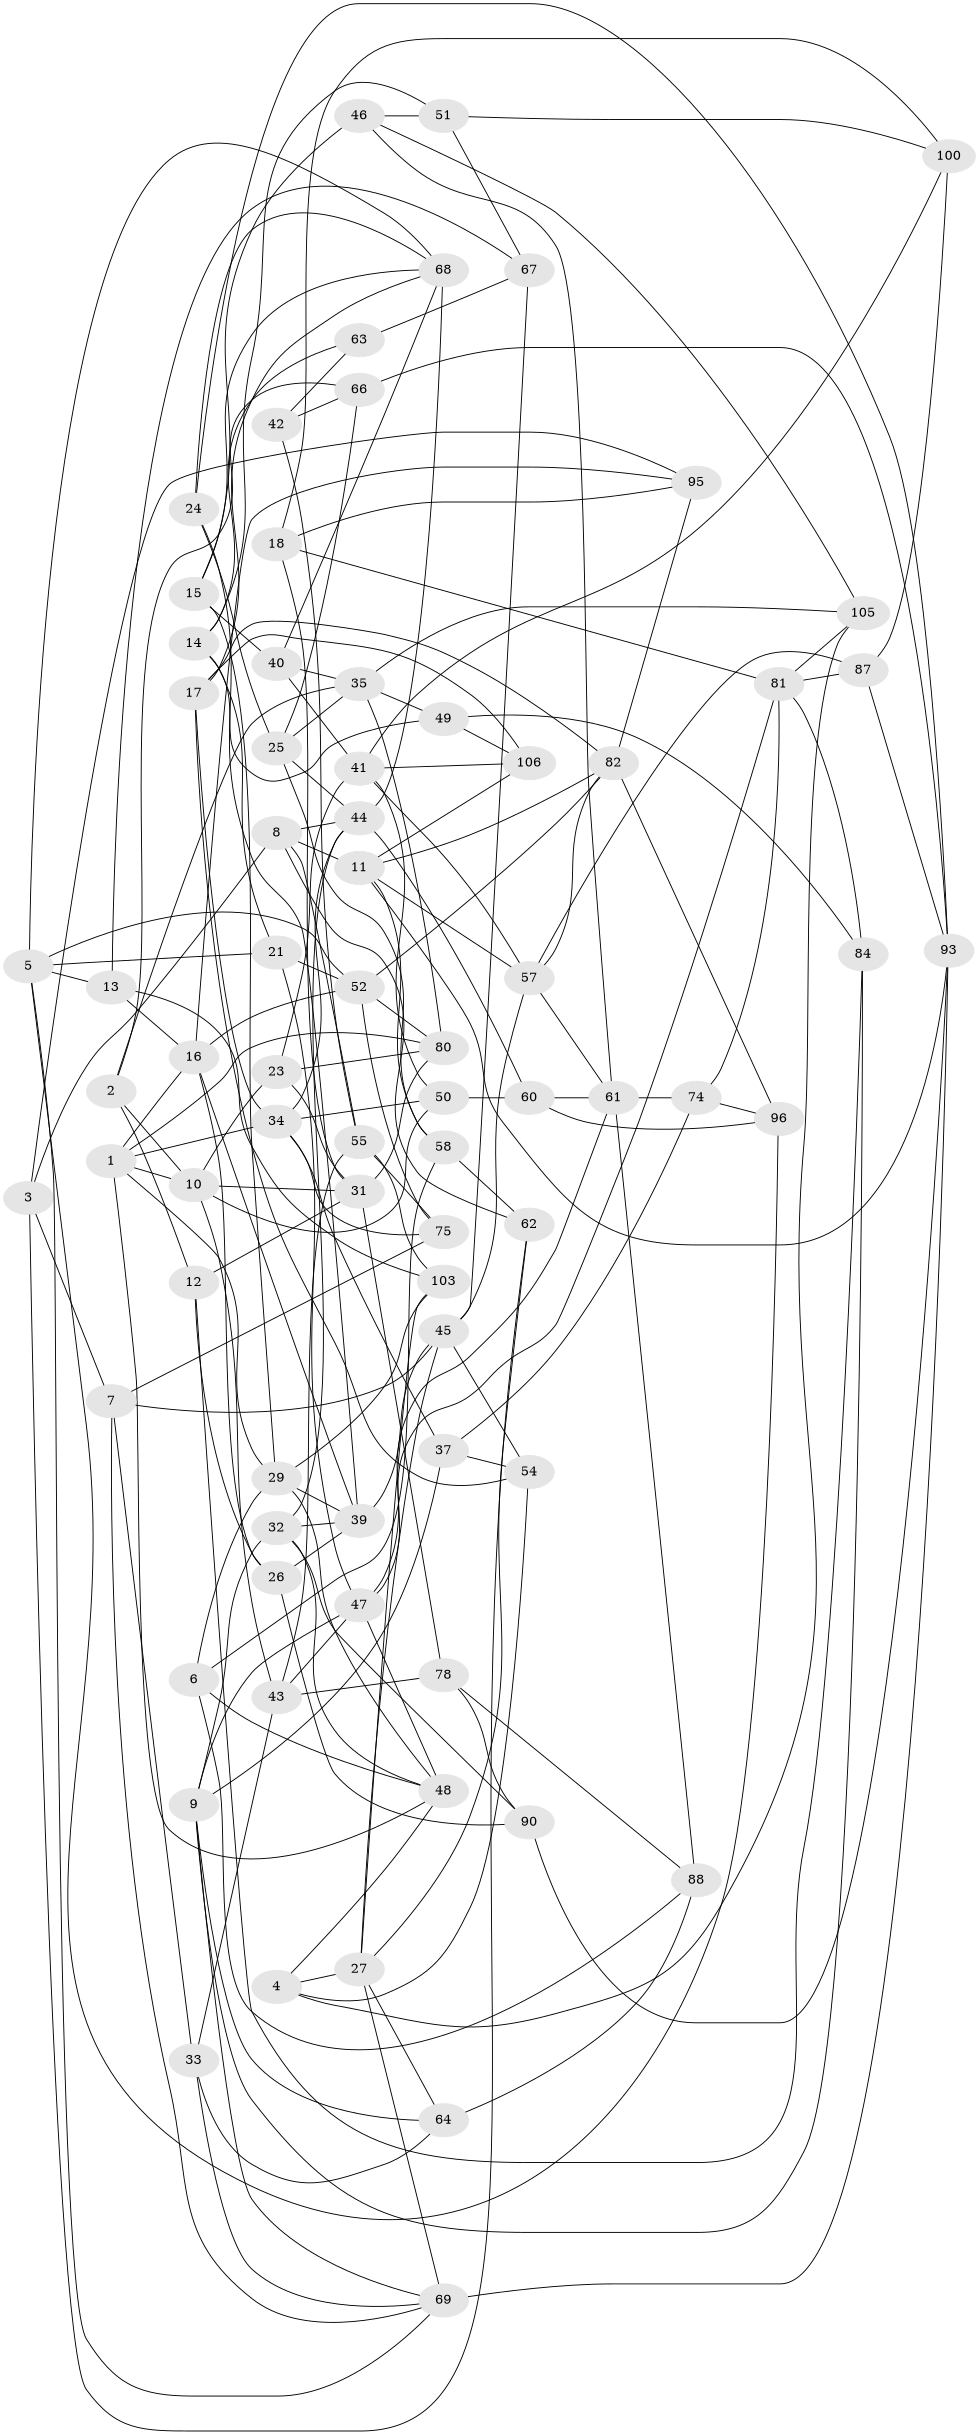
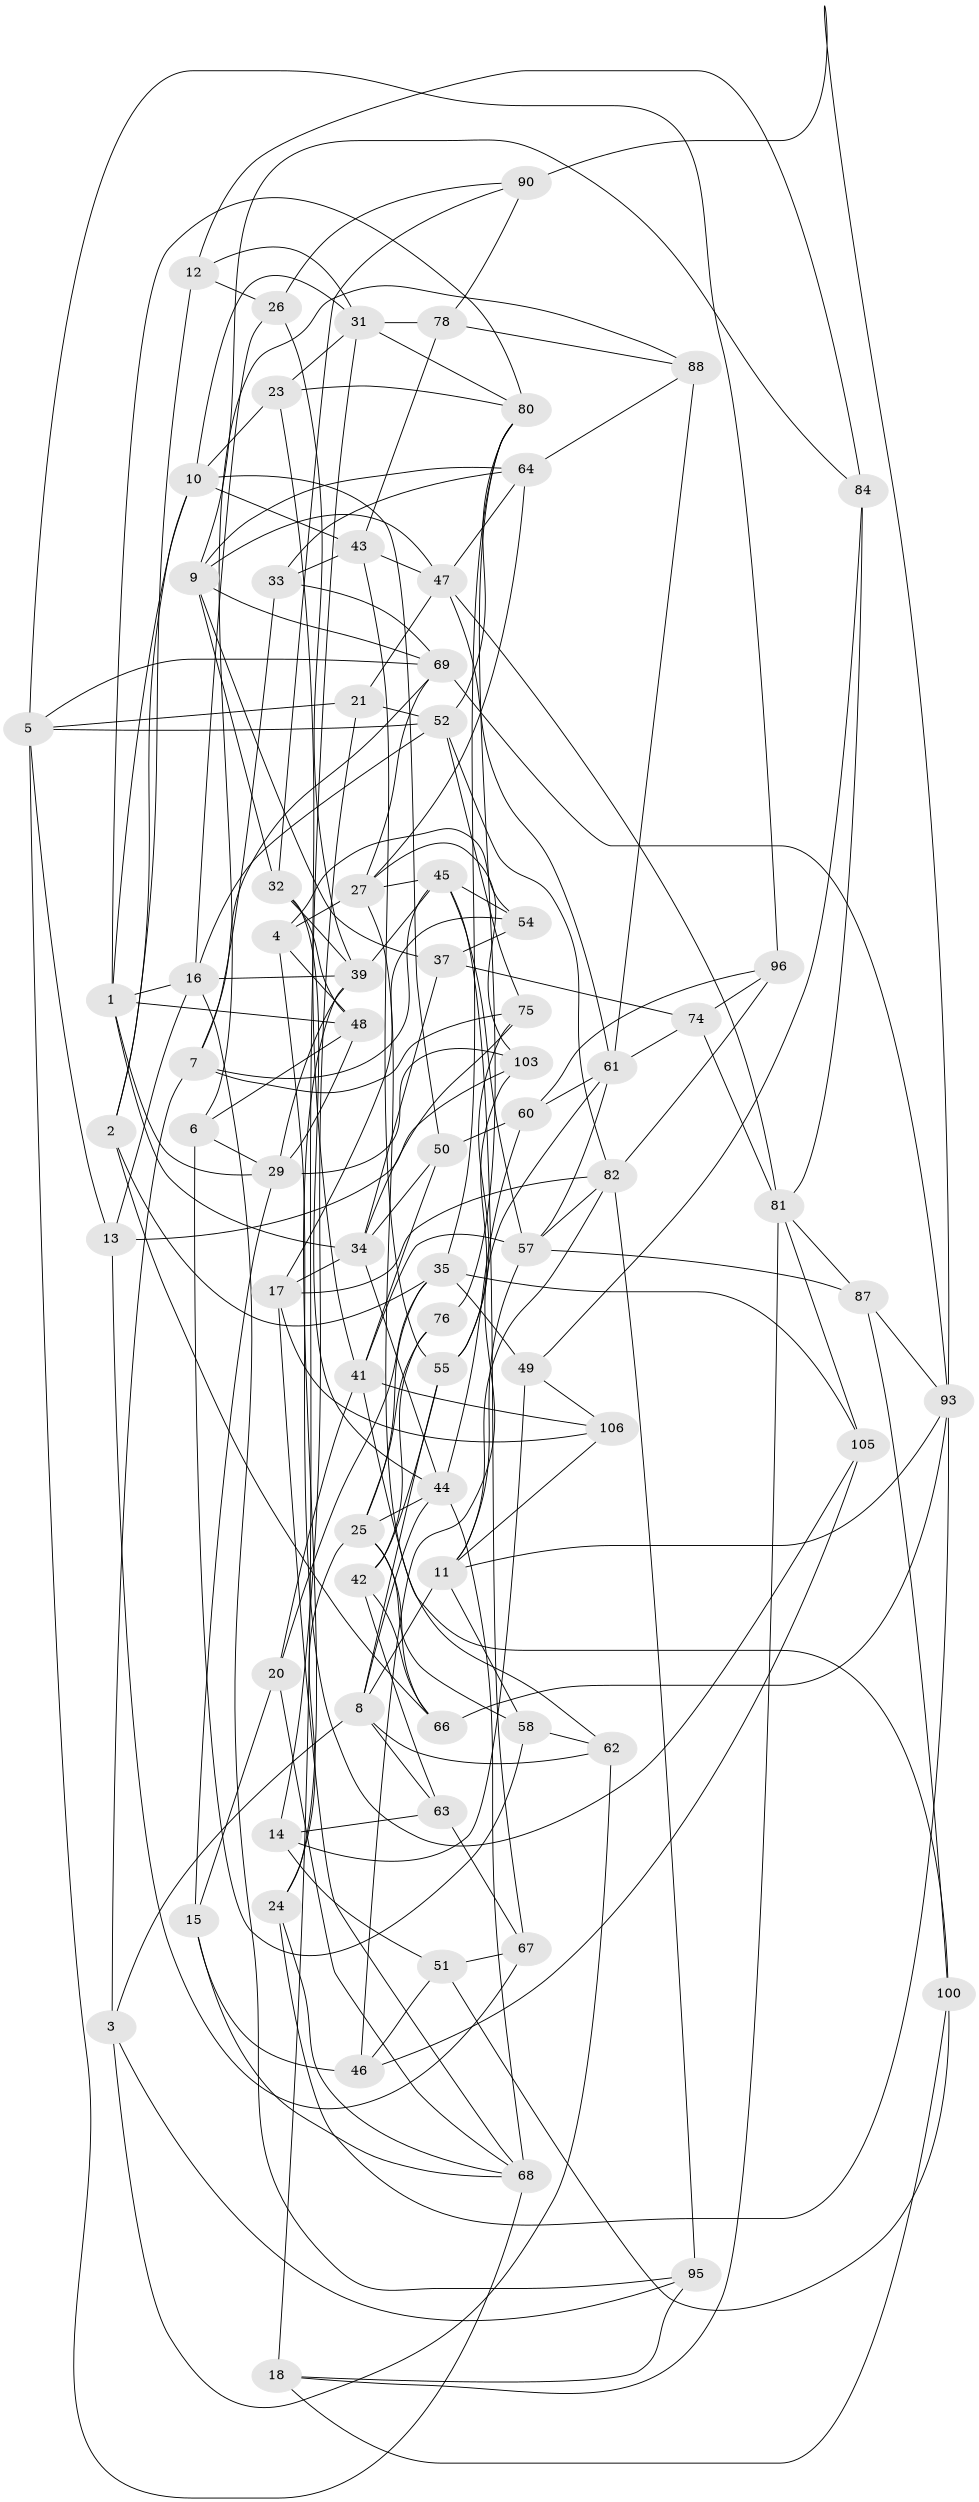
node "40": label "40" -> "20"
node "76": added
edge "47" -- "48": now "47" -- "64"
edge "8" -- "63": added
